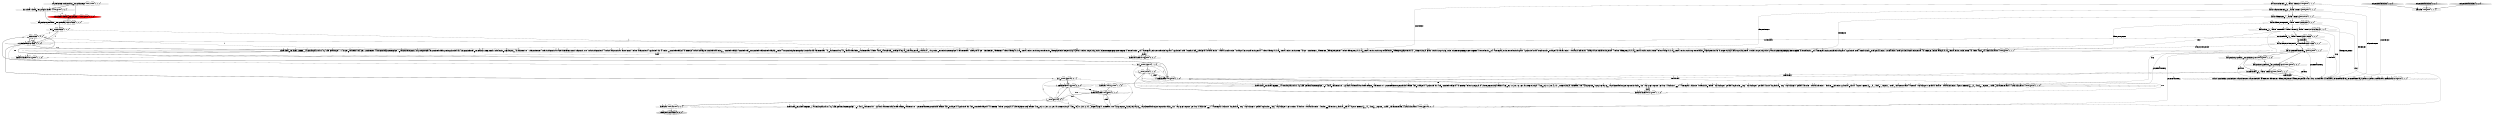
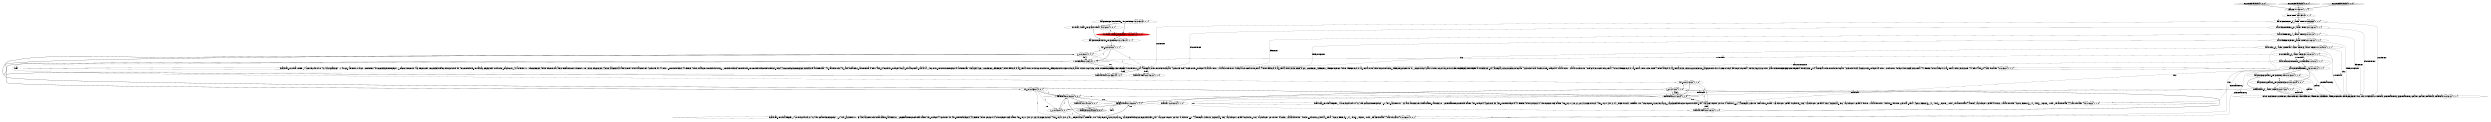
node "assertU(commit())@@@4@@@['1', '1', '1']": added
edge "i < nWriteThreads@@@21@@@['1', '1', '1']" -> "threads.add(thread)@@@113@@@['1', '1', '0']": label "true" -> "thread"
edge "thread.start()@@@181@@@['1', '1', '0']" -> "threads.add(thread)@@@188@@@['1', '1', '1']": now "i++@@@117@@@['1', '1', '0']" -> "threads.add(thread)@@@188@@@['1', '1', '1']"
edge "i++@@@137@@@['0', '0', '1']" -> "thread.start()@@@191@@@['0', '0', '1']": now "i < nReadThreads@@@136@@@['0', '0', '1']" -> "thread.start()@@@191@@@['0', '0', '1']"
